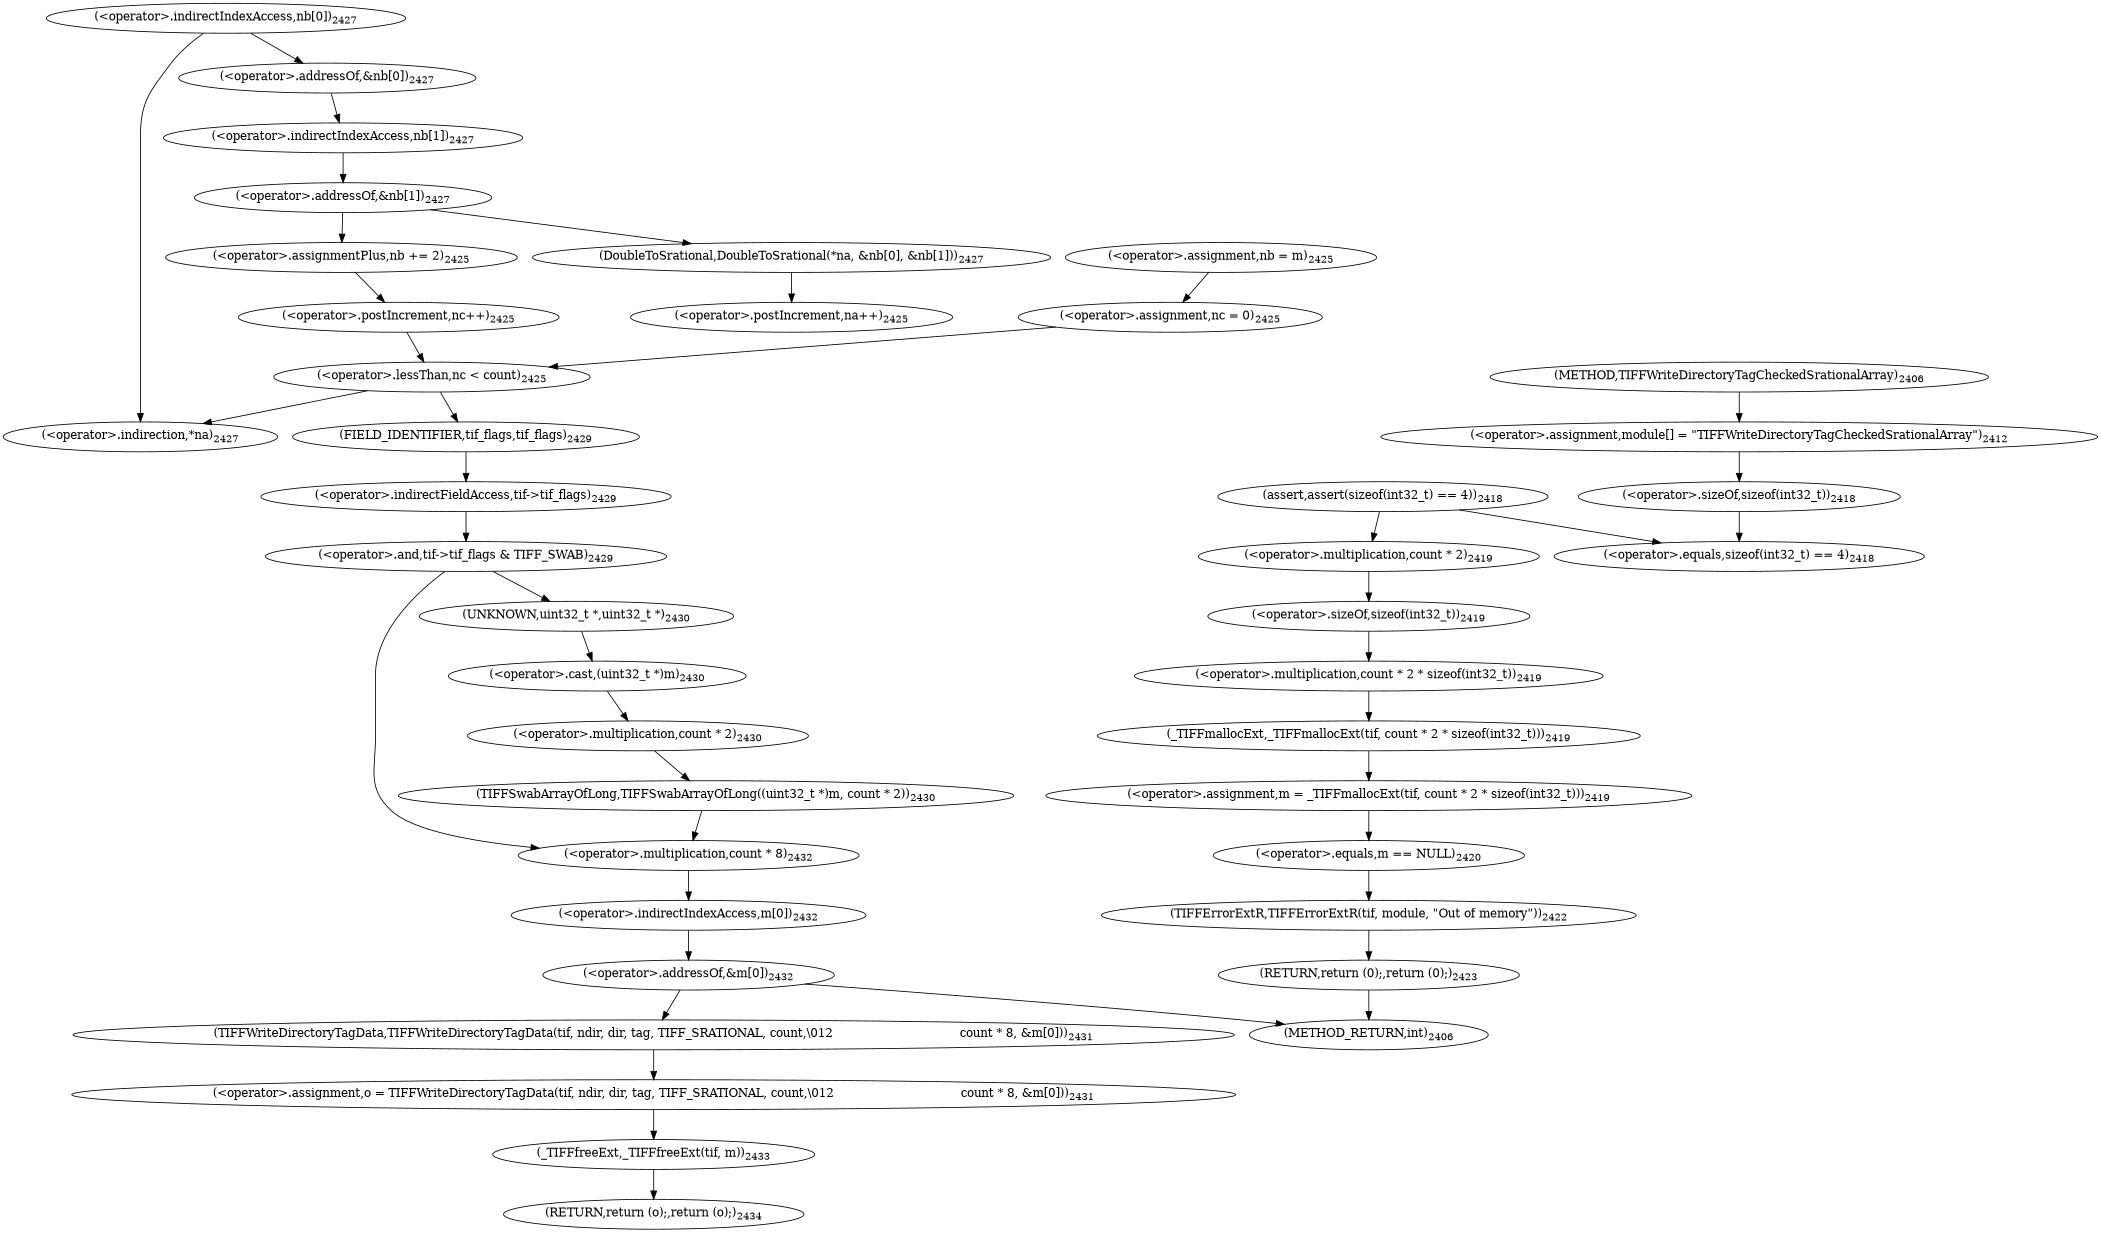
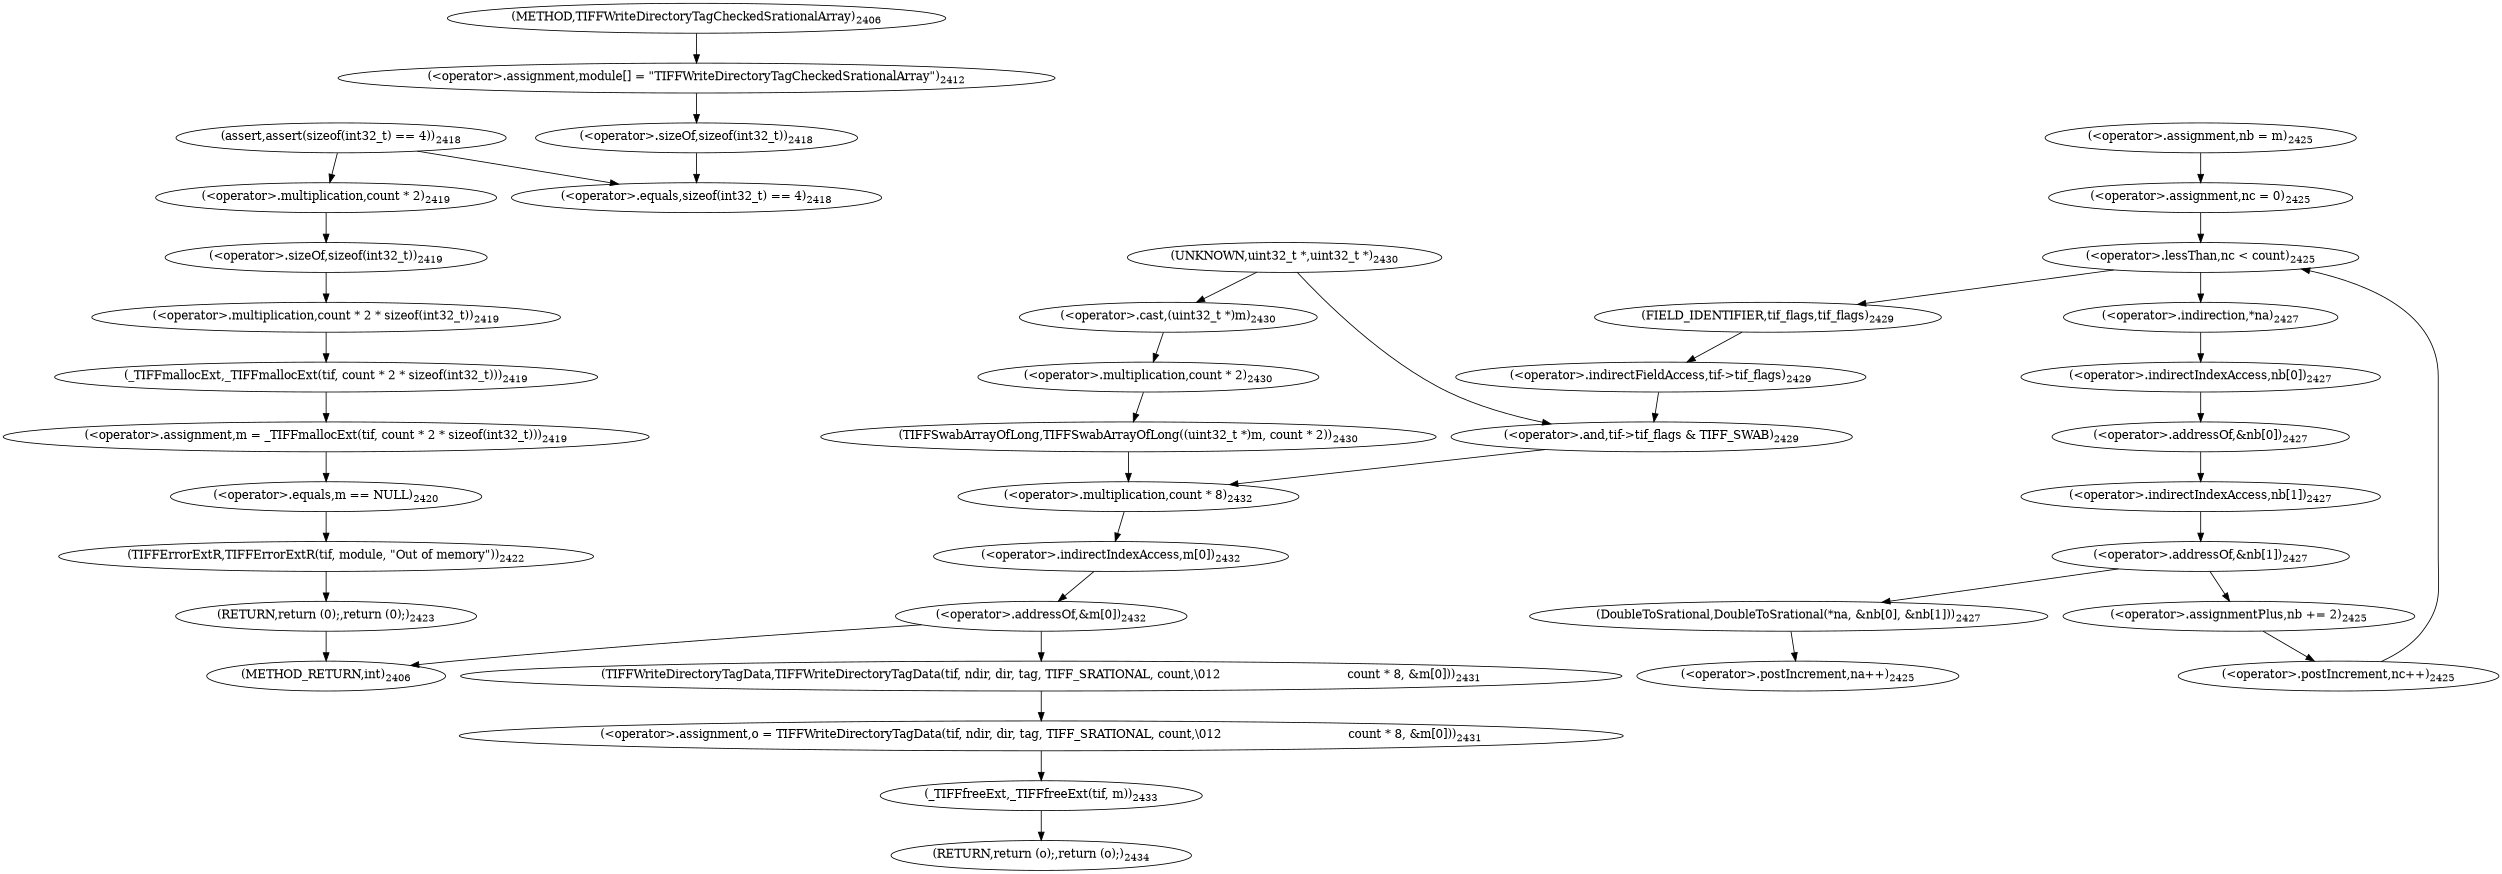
edge "(<operator>.indirectIndexAccess,nb[0])" -> "(<operator>.indirection,*na)": reversed
edge "(<operator>.and,tif->tif_flags & TIFF_SWAB)" -> "(UNKNOWN,uint32_t *,uint32_t *)": reversed
